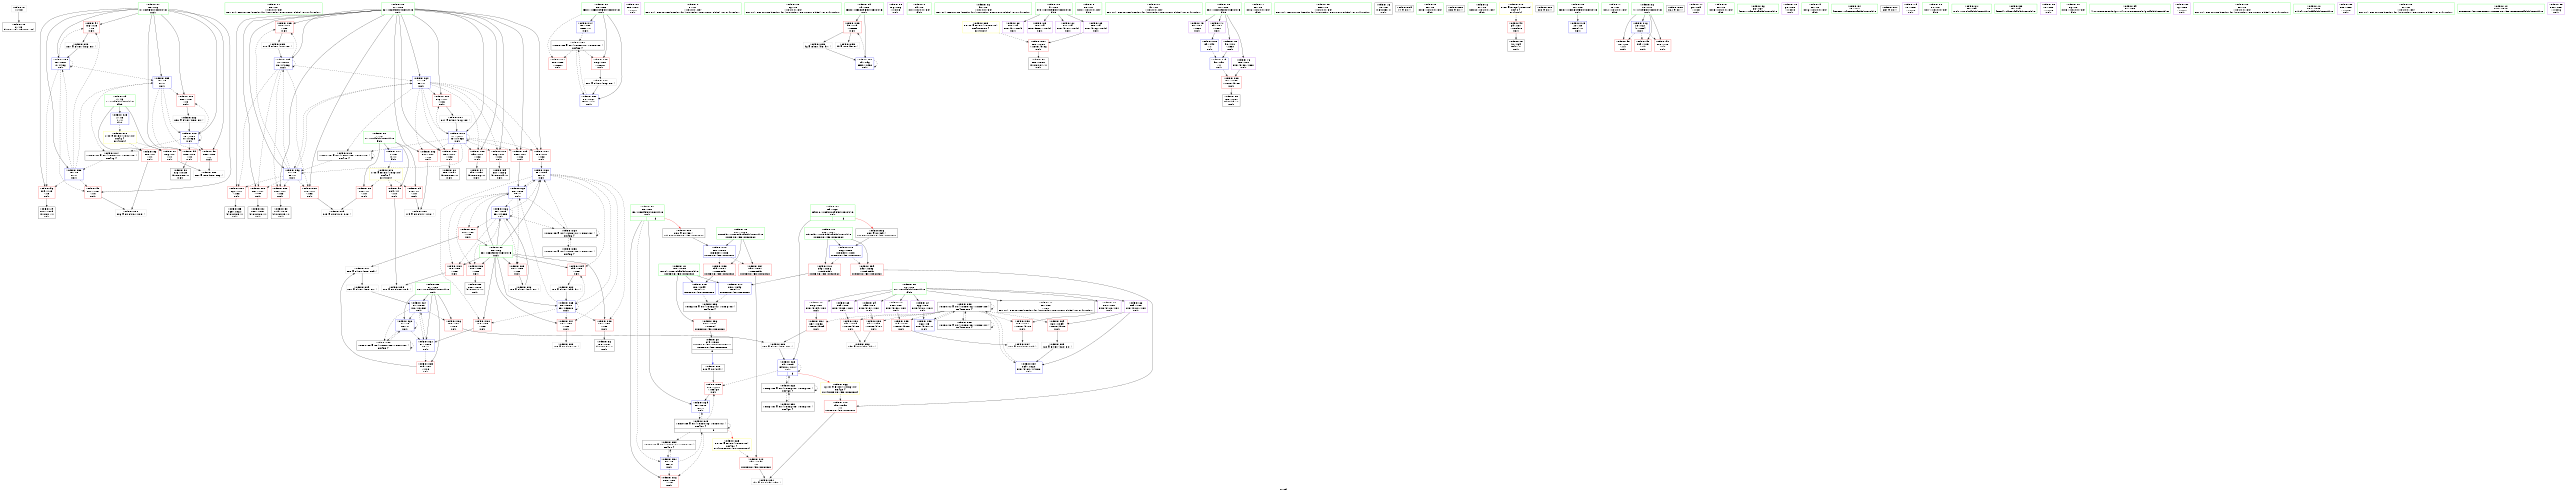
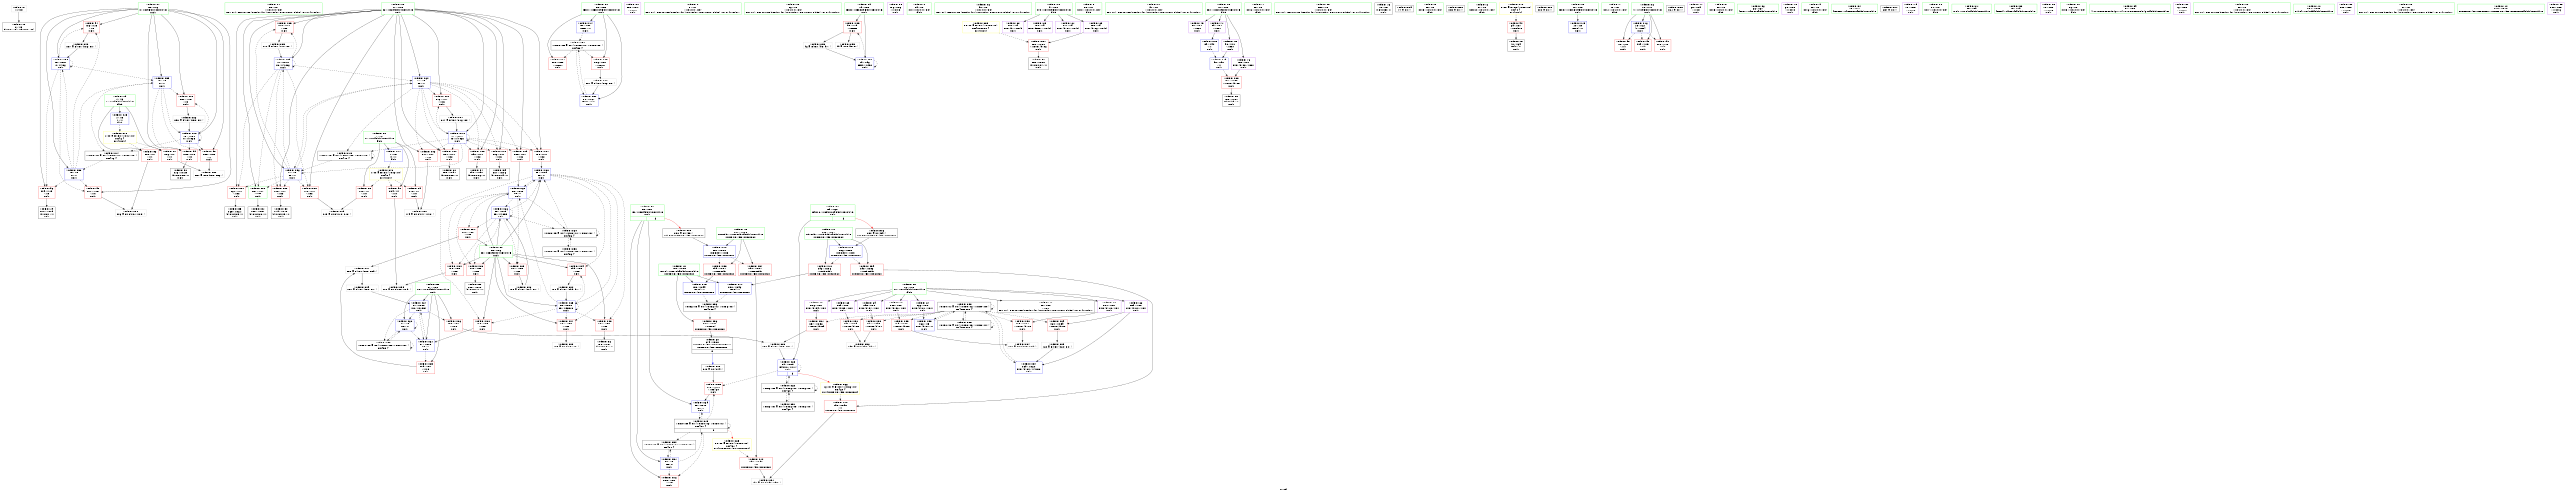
edge "NodeID: 30" -> "NodeID: 114": style dashed -> solid
node "NodeID: 103": color red -> green
edge "NodeID: 31" -> "NodeID: 154": style dashed -> solid
